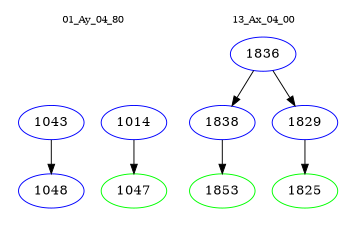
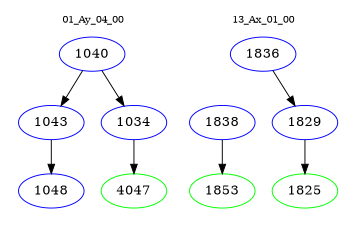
cluster "01_Ay_04_80": label "01_Ay_04_80" -> "01_Ay_04_00"
cluster "13_Ax_04_00": label "13_Ax_04_00" -> "13_Ax_01_00"
node "1040": added
edge "1836" -> "1838": removed
node "1014": label "1014" -> "1034"
node "1047": label "1047" -> "4047"
